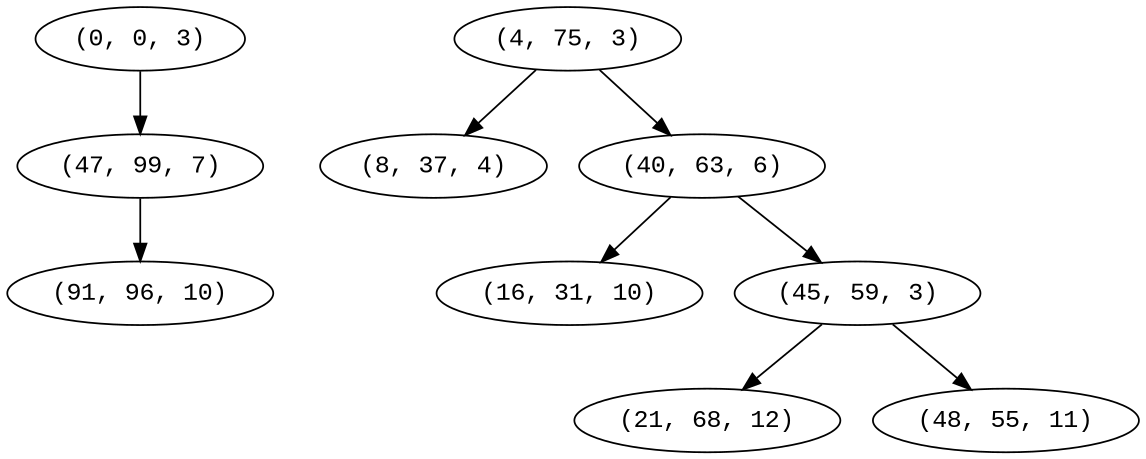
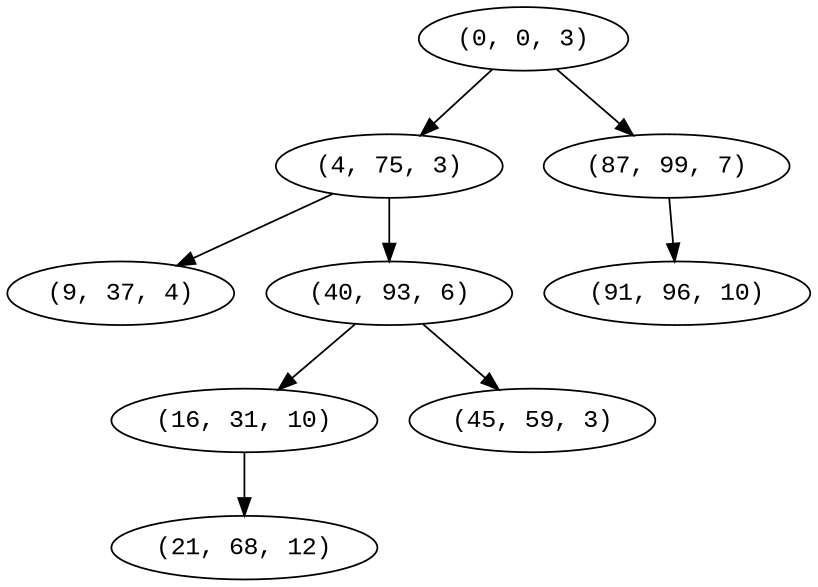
edge "(0, 0, 3)" -> "(4, 75, 3)": added
node "(47, 99, 7)": label "(47, 99, 7)" -> "(87, 99, 7)"
node "(8, 37, 4)": label "(8, 37, 4)" -> "(9, 37, 4)"
node "(40, 63, 6)": label "(40, 63, 6)" -> "(40, 93, 6)"
edge "(45, 59, 3)" -> "(21, 68, 12)": now "(16, 31, 10)" -> "(21, 68, 12)"
node "(48, 55, 11)": removed
